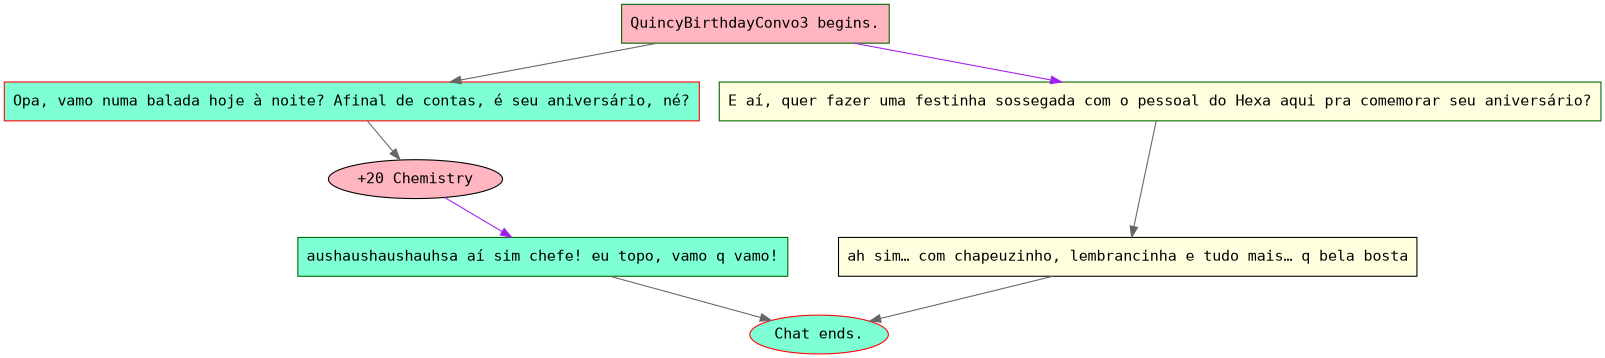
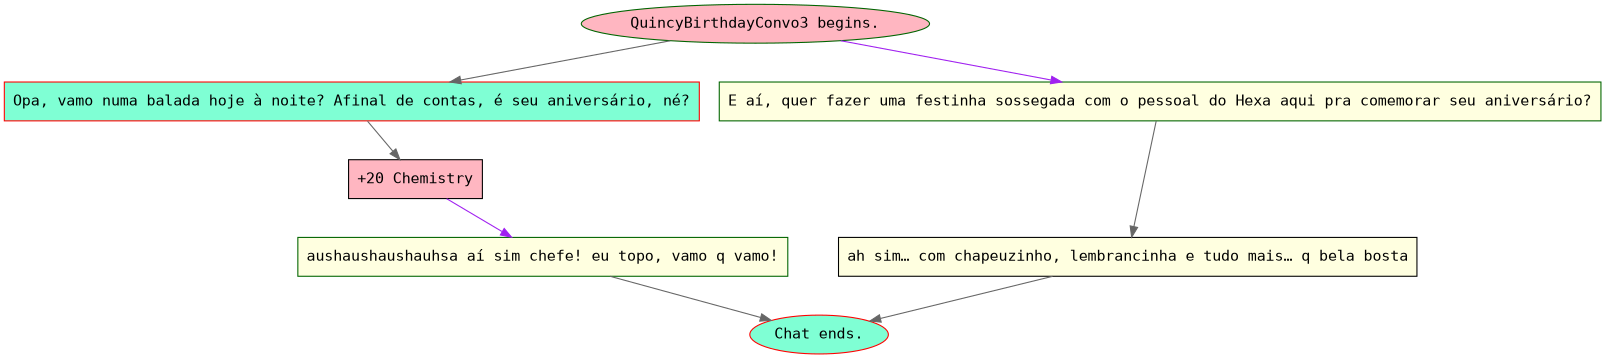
node "QuincyBirthdayConvo3 begins.": shape box -> ellipse
node "+20 Chemistry": shape ellipse -> box
node "aushaushaushauhsa aí sim chefe! eu topo, vamo q vamo!": fillcolor aquamarine -> lightyellow
